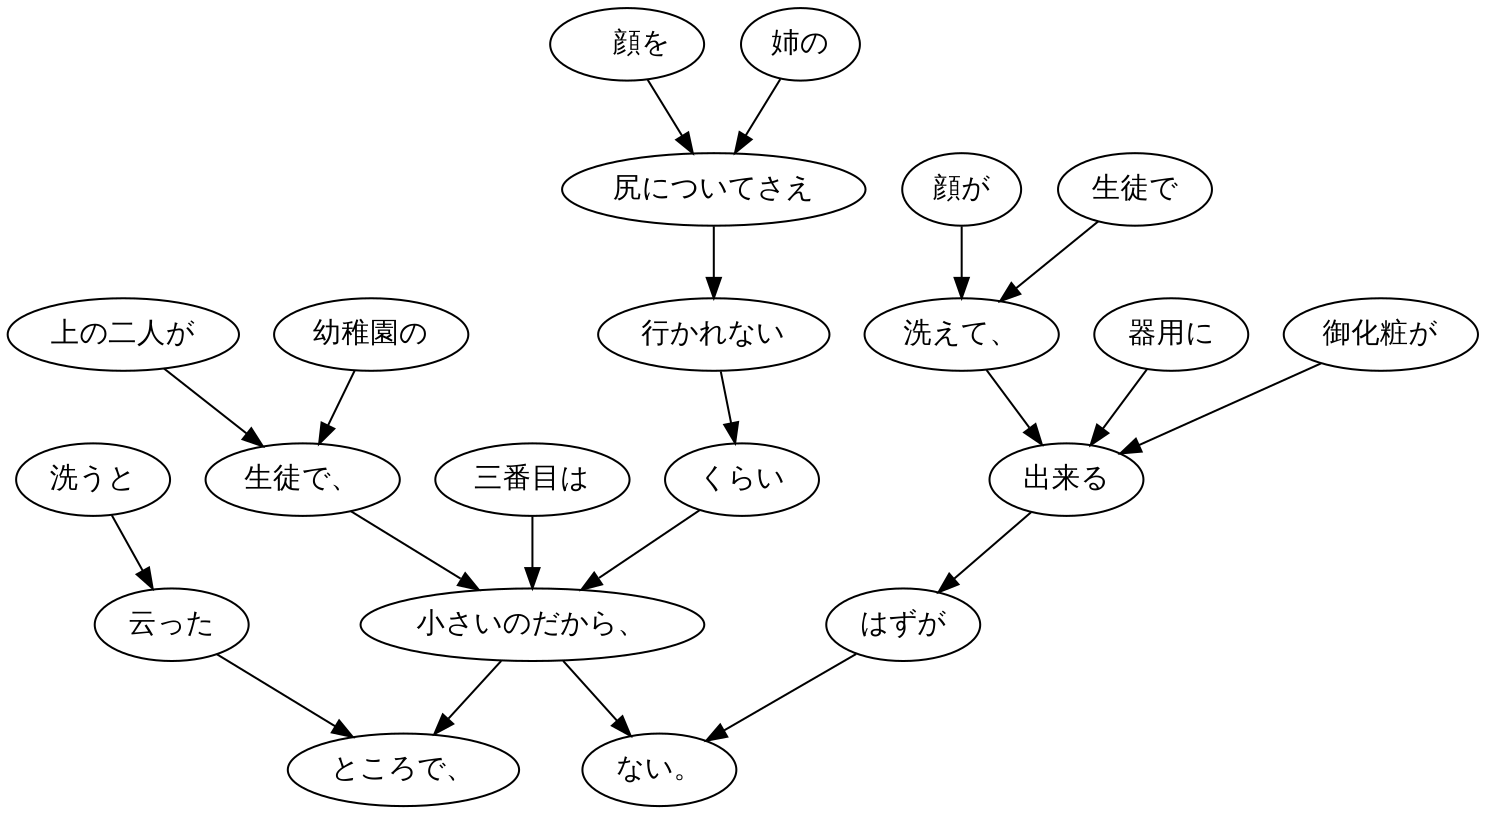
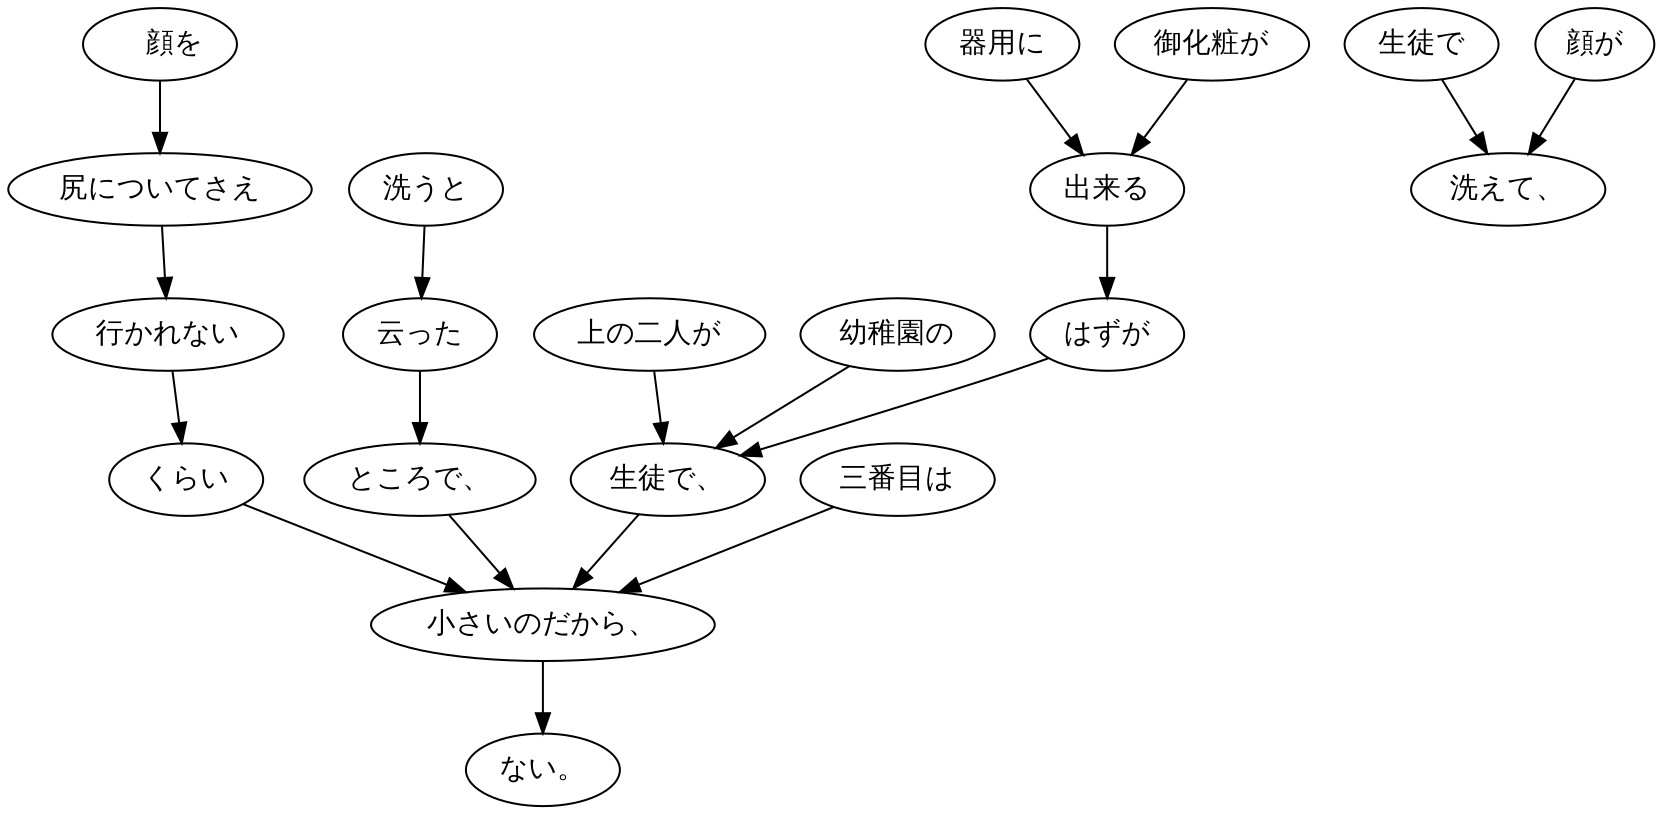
node "姉の": removed
edge "洗えて、" -> "出来る": removed
edge "小さいのだから、" -> "ところで、": reversed
edge "はずが" -> "ない。": now "はずが" -> "生徒で、"
